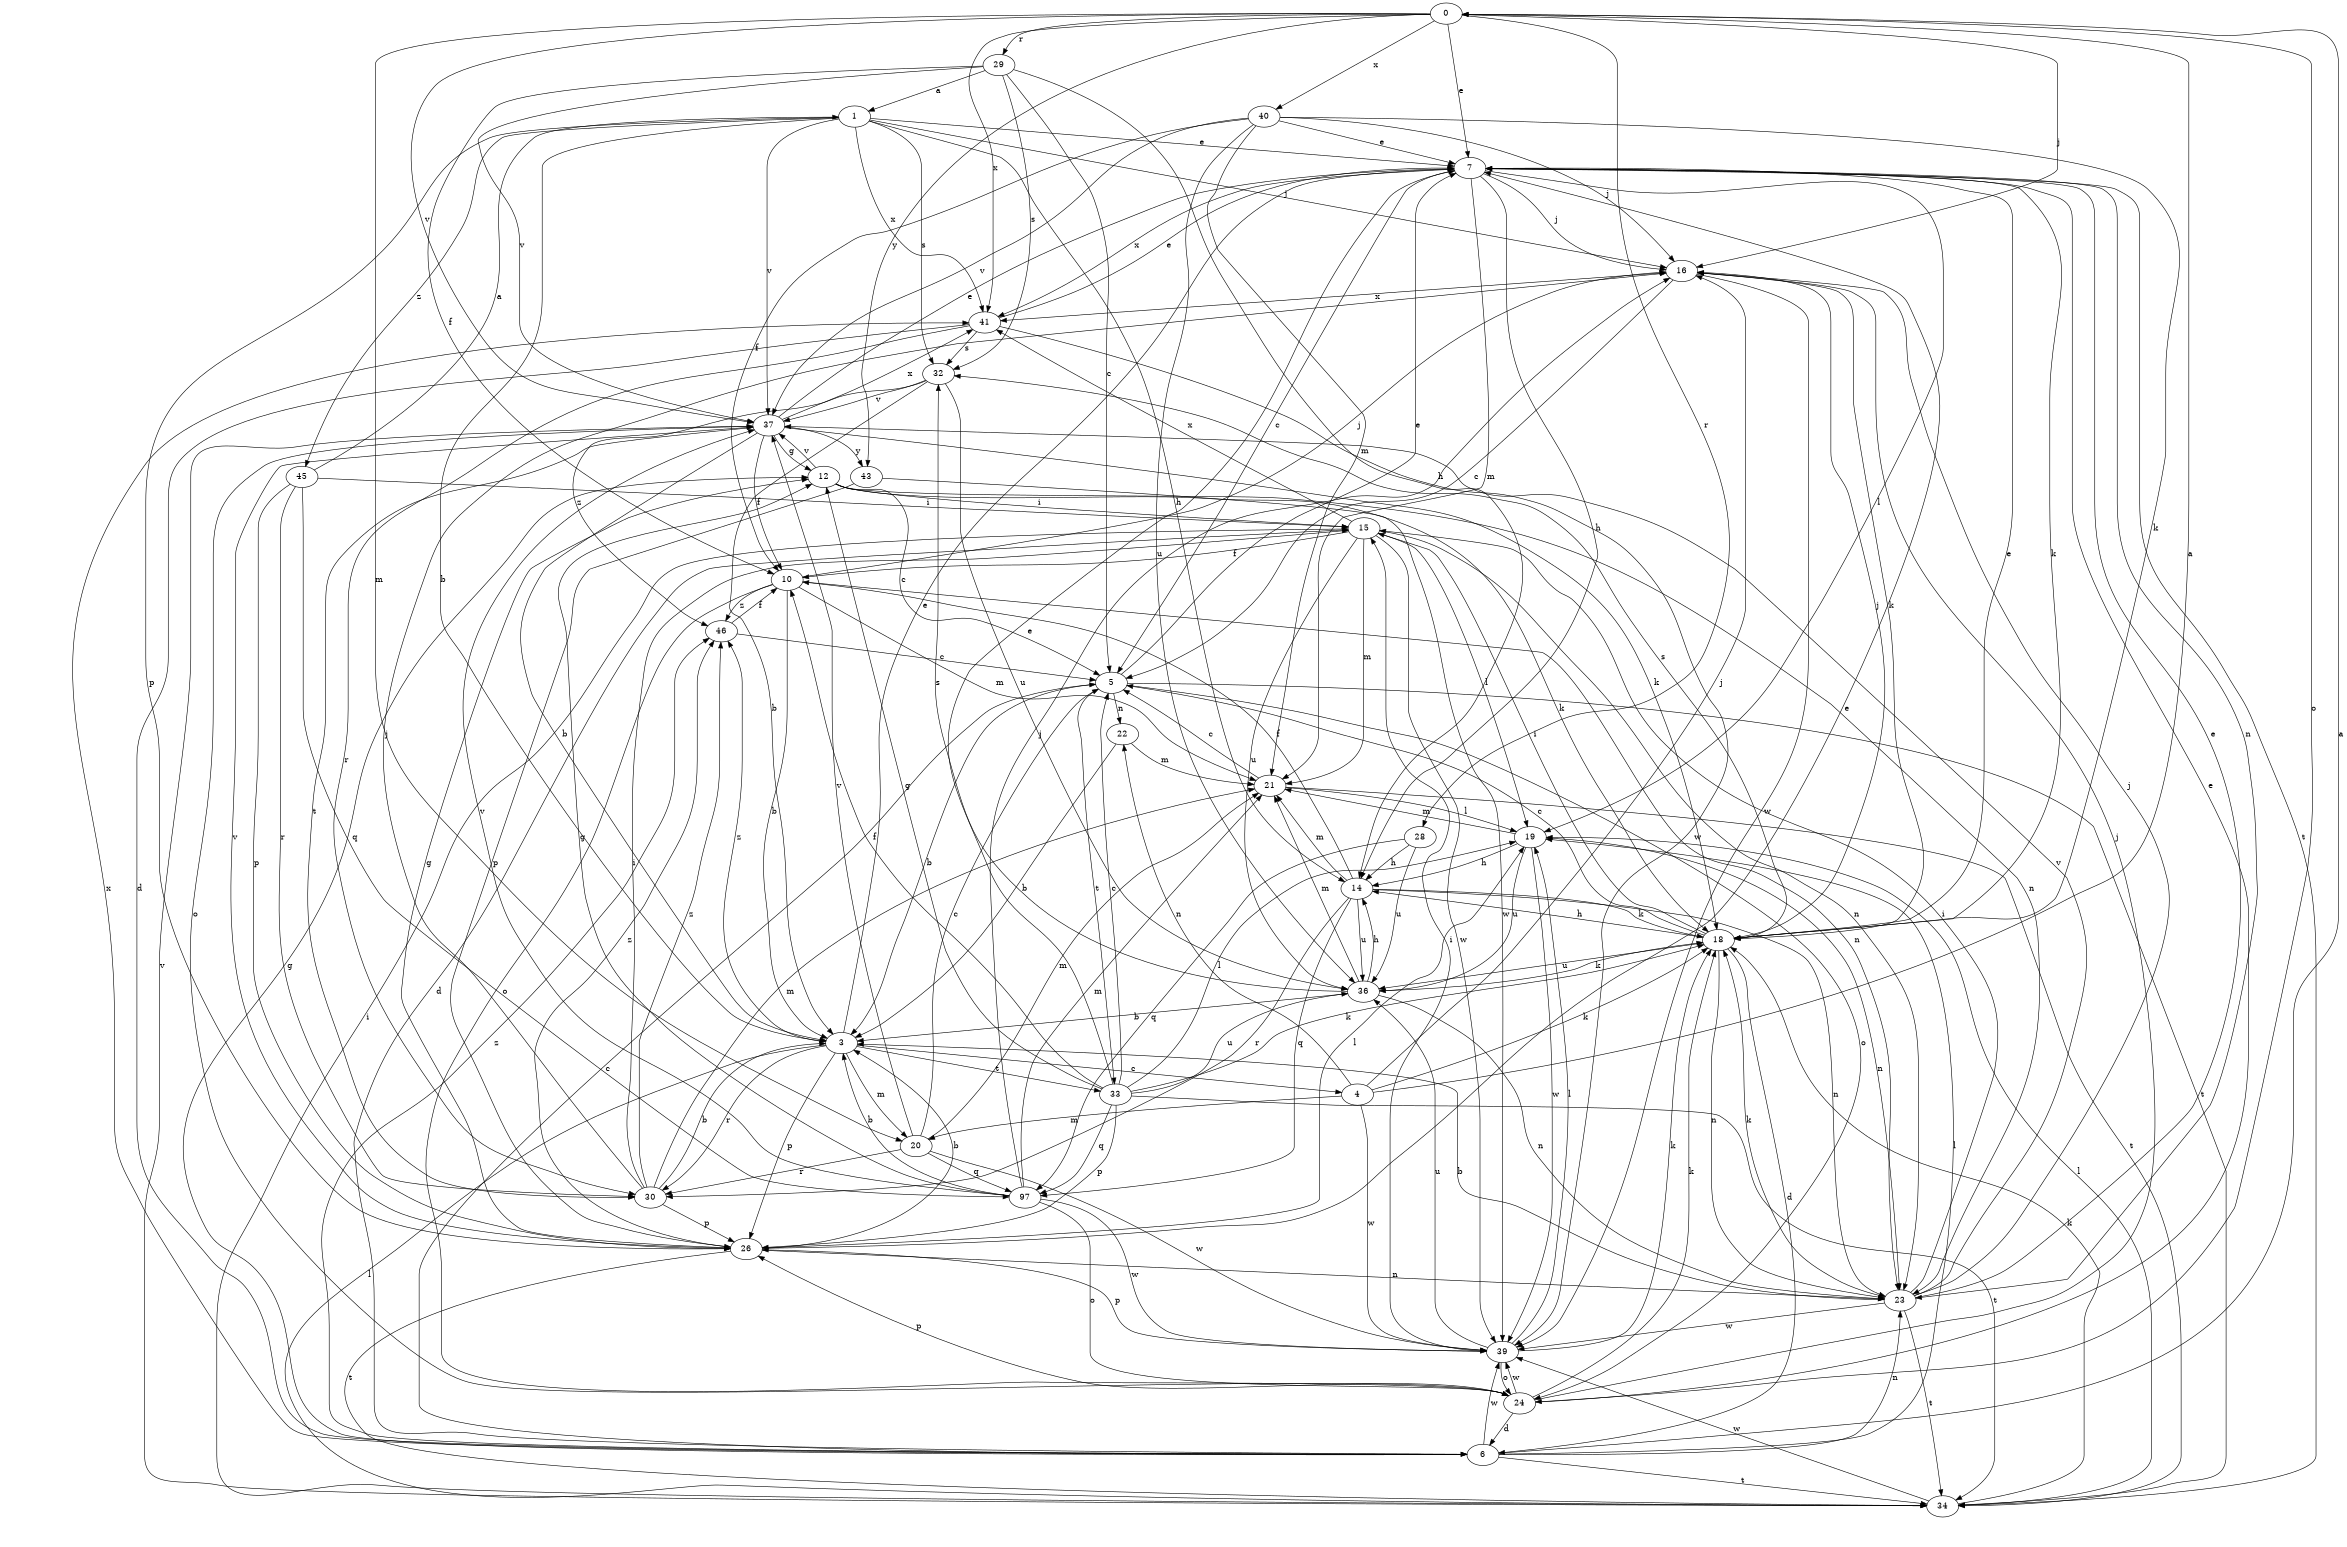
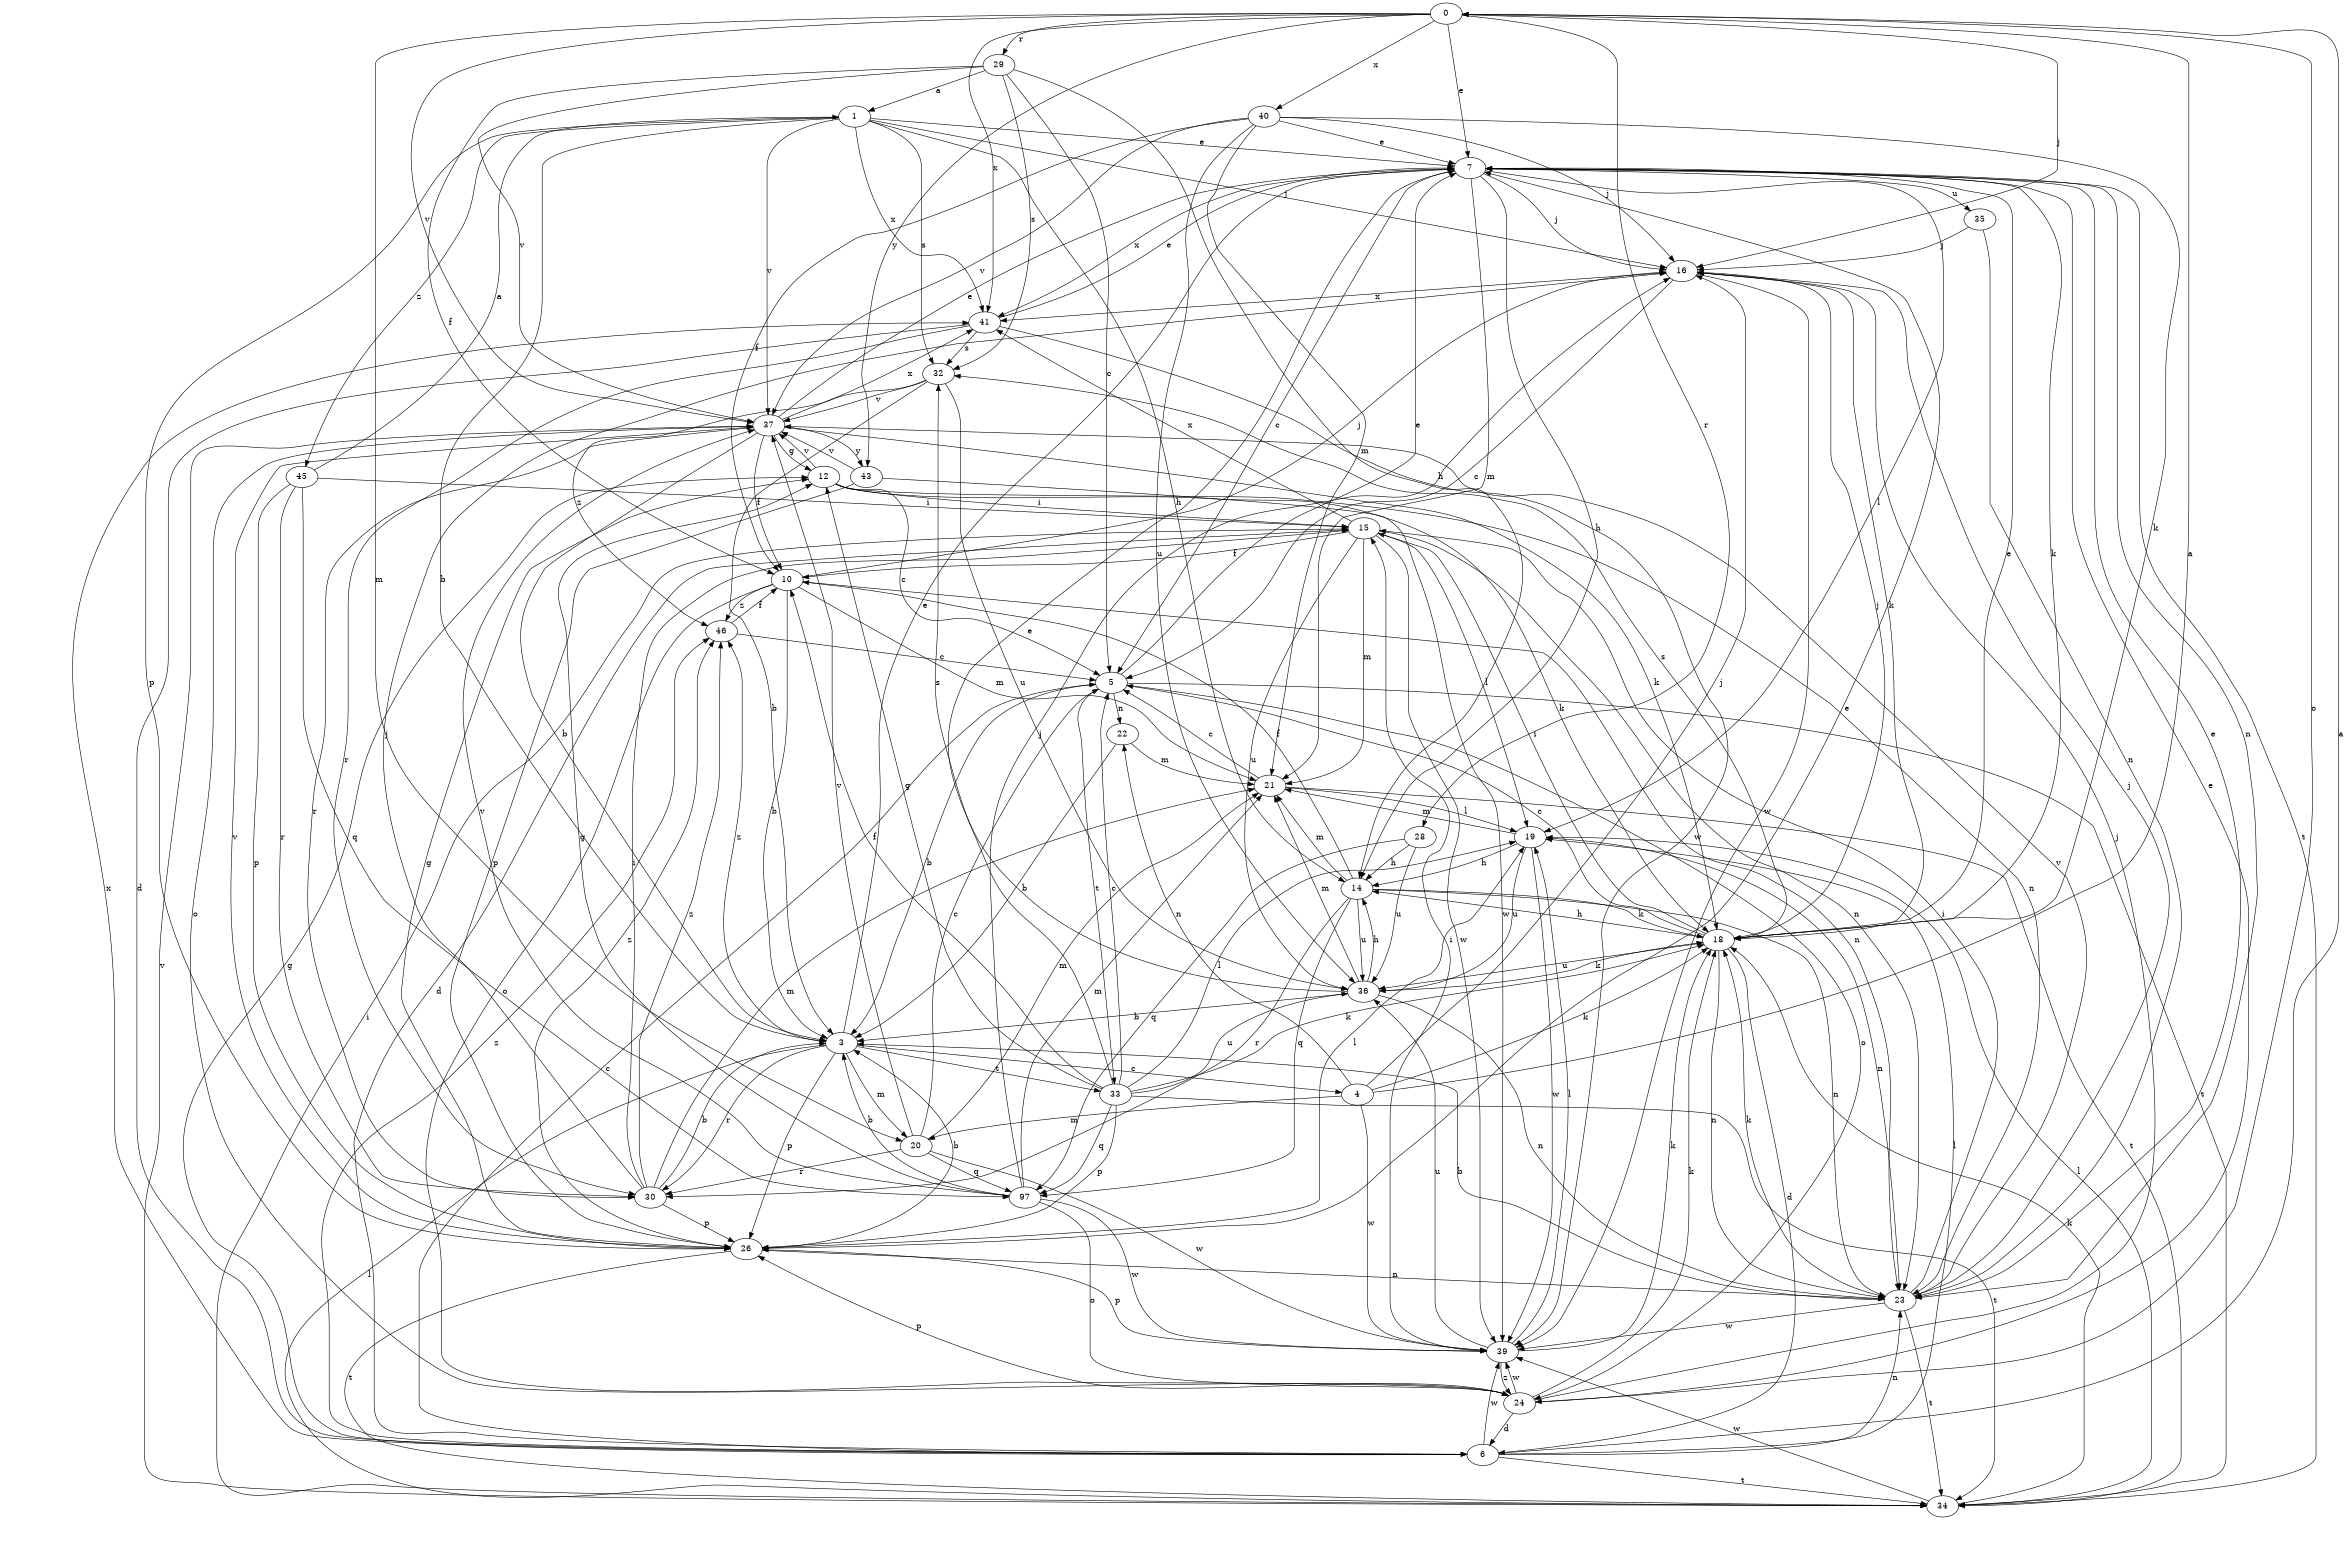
node "35": added
edge "43" -> "37": added, label "v"
edge "37" -> "30": label "t" -> "r"
edge "39" -> "24": label "o" -> "z"
